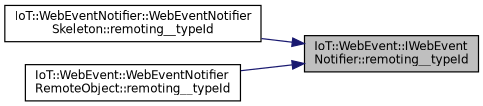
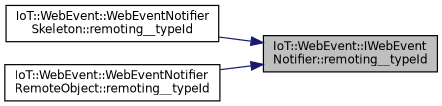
node "IoT::WebEventNotifier::WebEventNotifier Skeleton::remoting__typeId": label "IoT::WebEventNotifier::WebEventNotifier Skeleton::remoting__typeId" -> "IoT::WebEvent::WebEventNotifier Skeleton::remoting__typeId"
